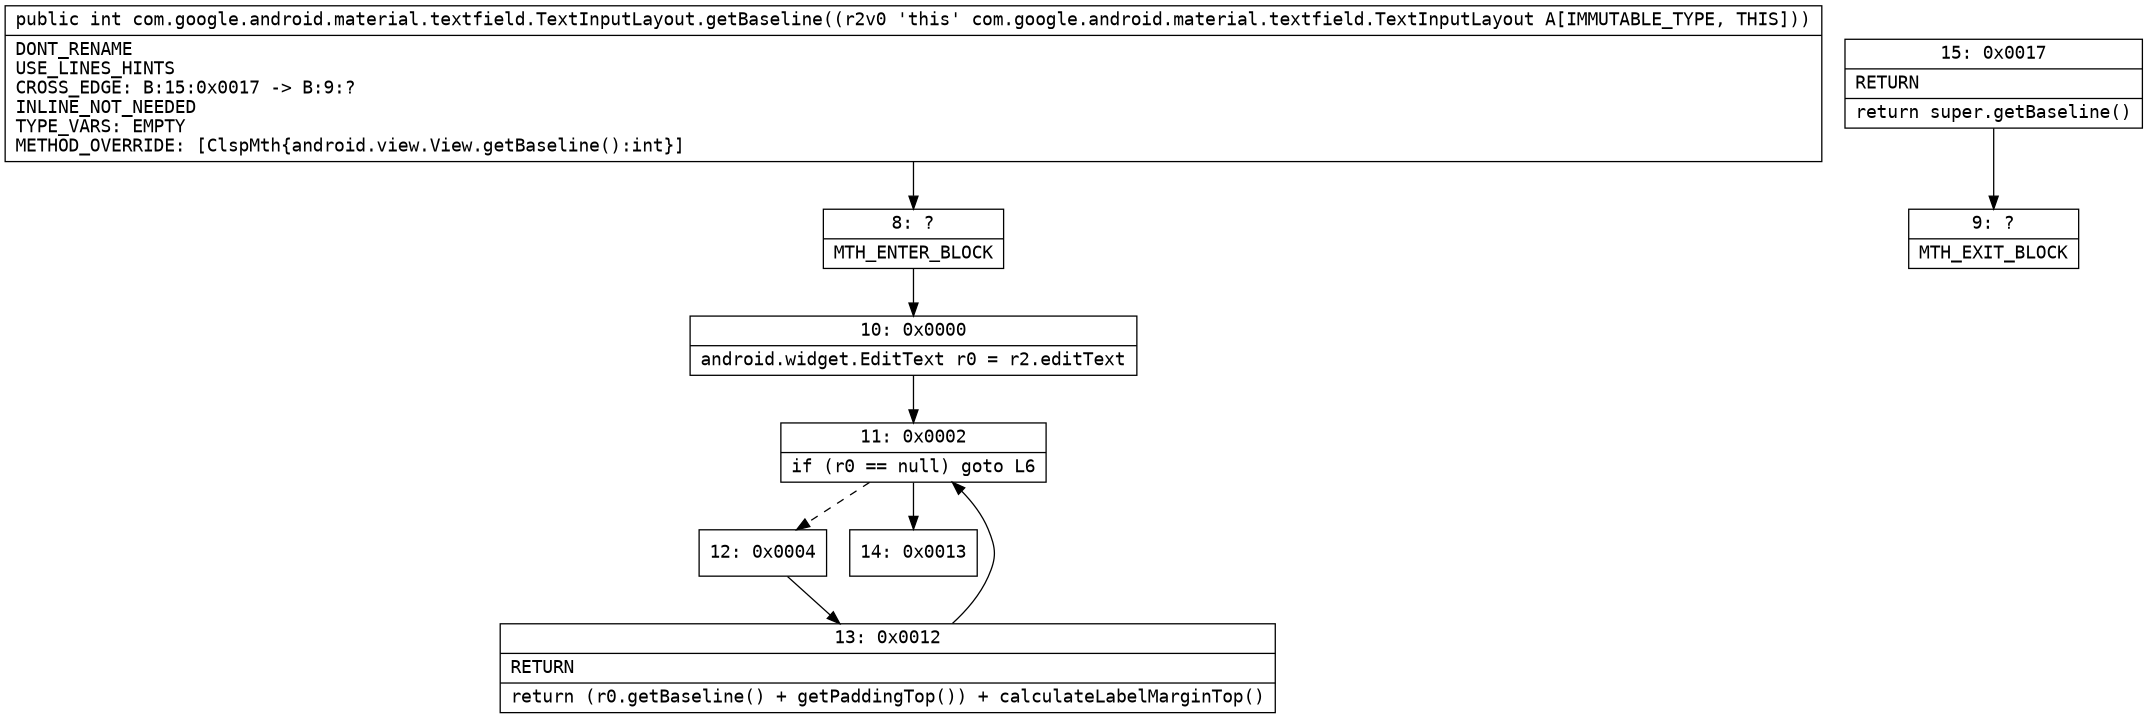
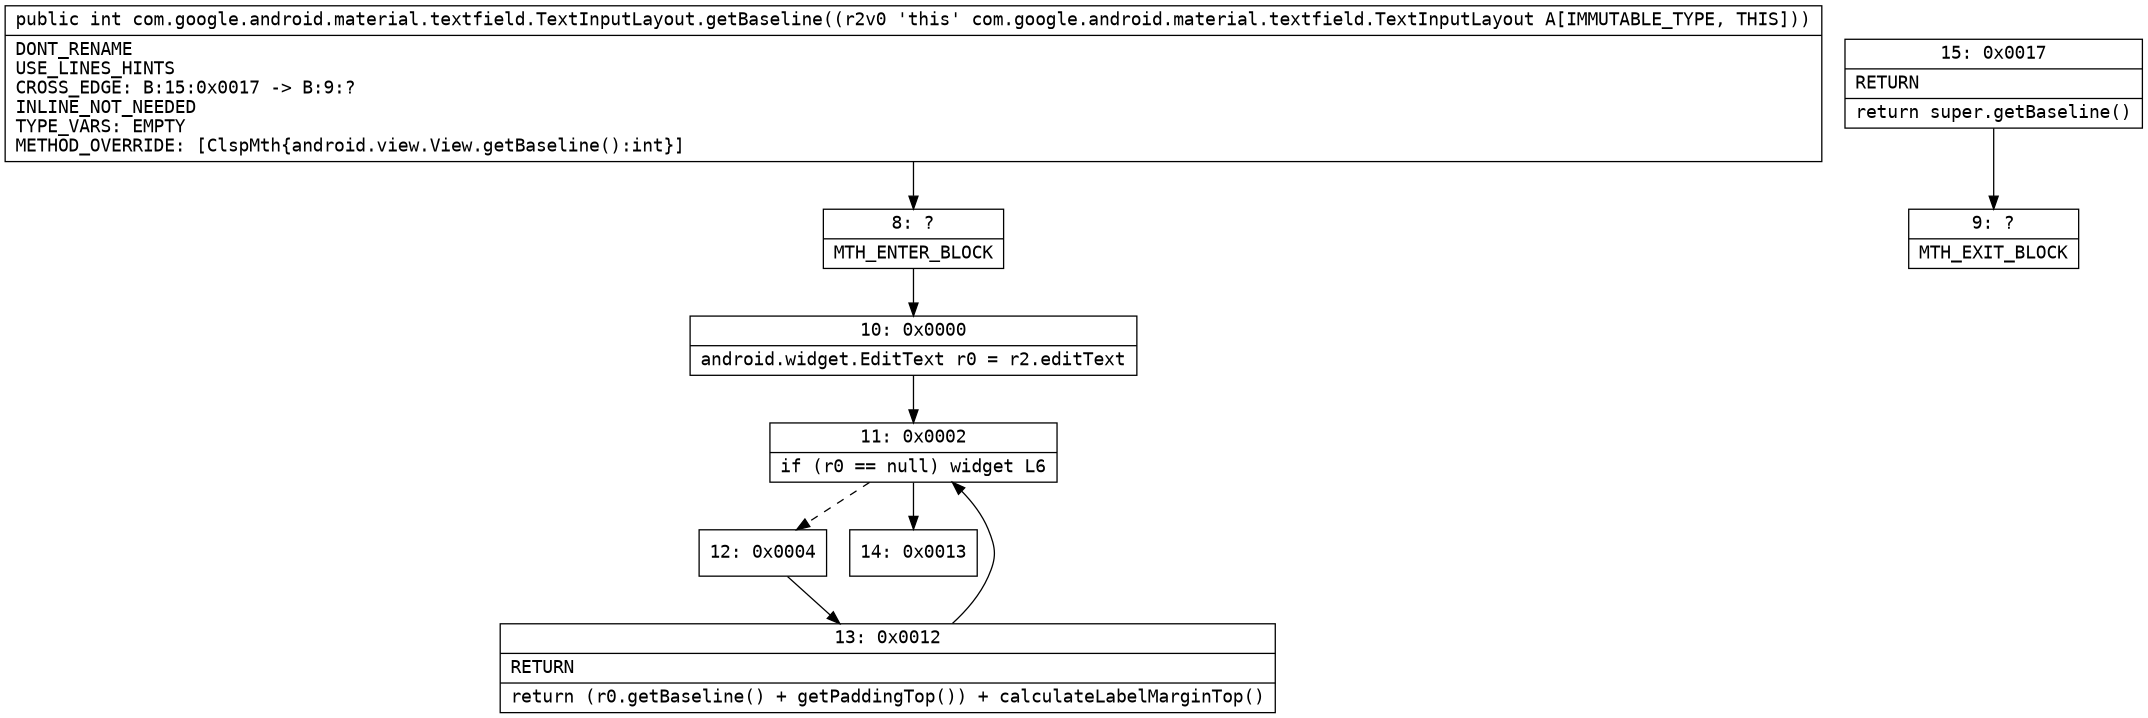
node "11: 0x0002": text "if (r0 == null) goto L6" -> "if (r0 == null) widget L6"
